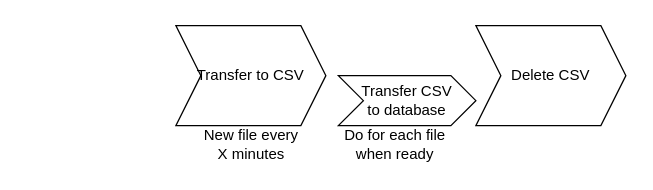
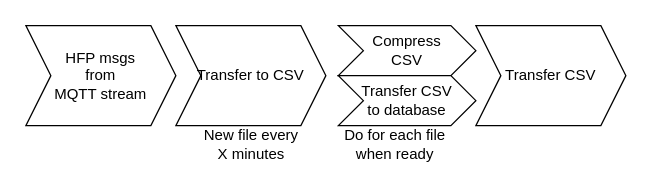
node "Compress CSV": added
node "HFP msgs from MQTT stream": added
node "Delete CSV": label "Delete CSV" -> "Transfer CSV"
